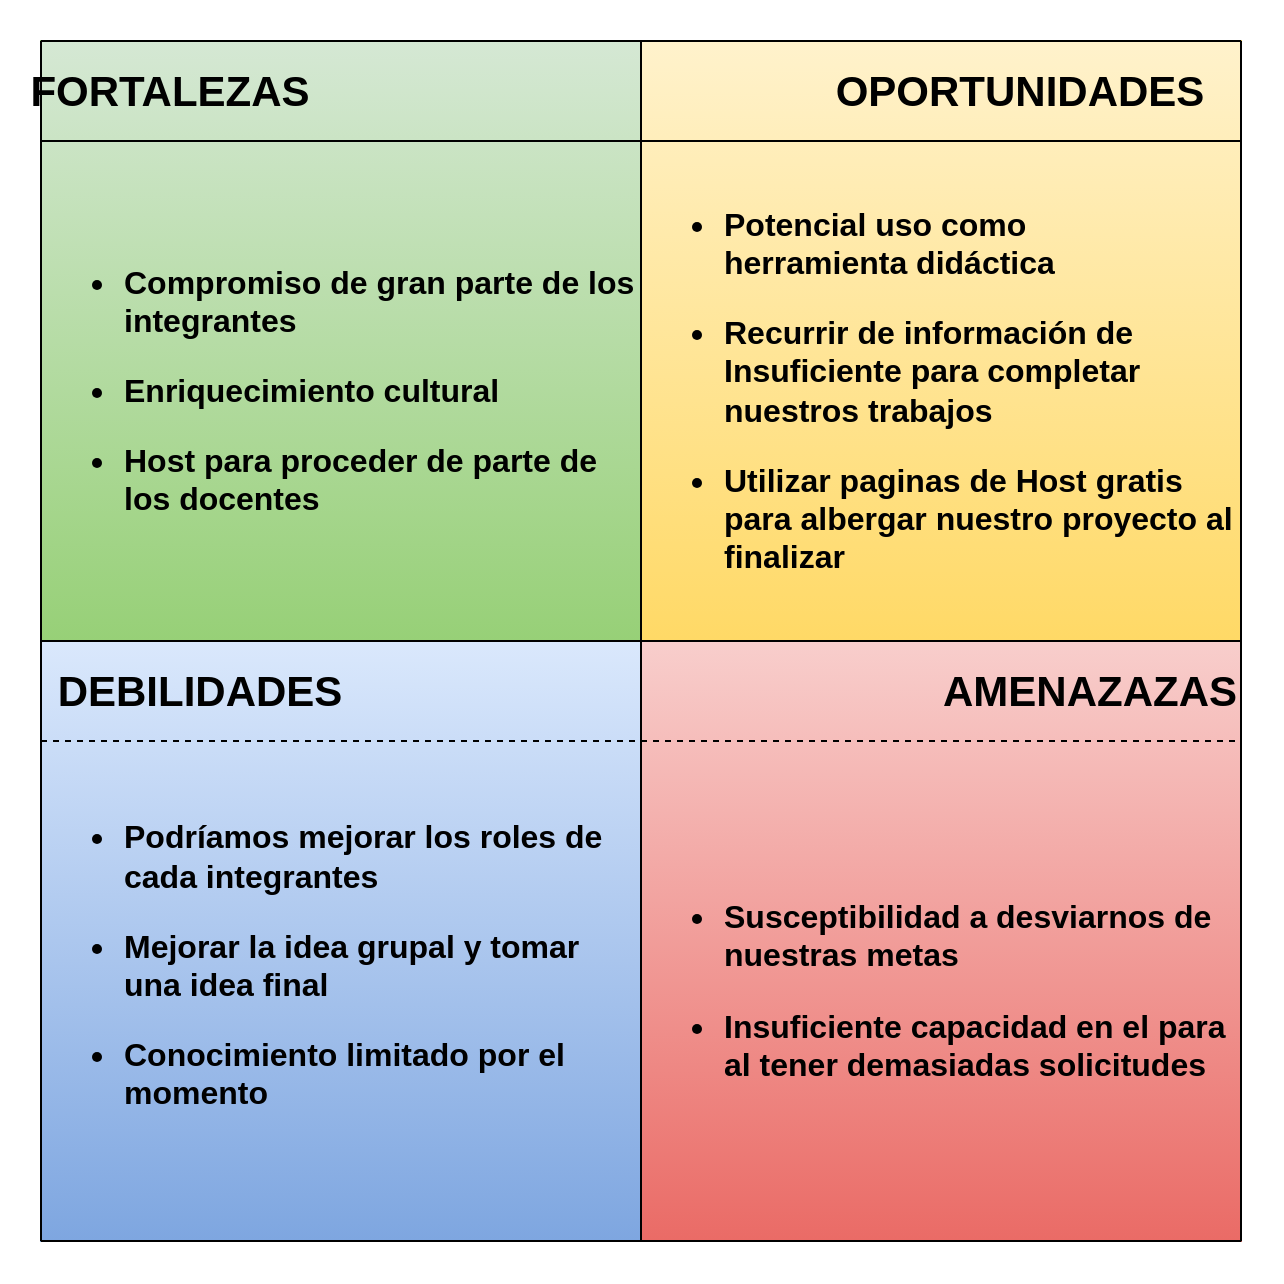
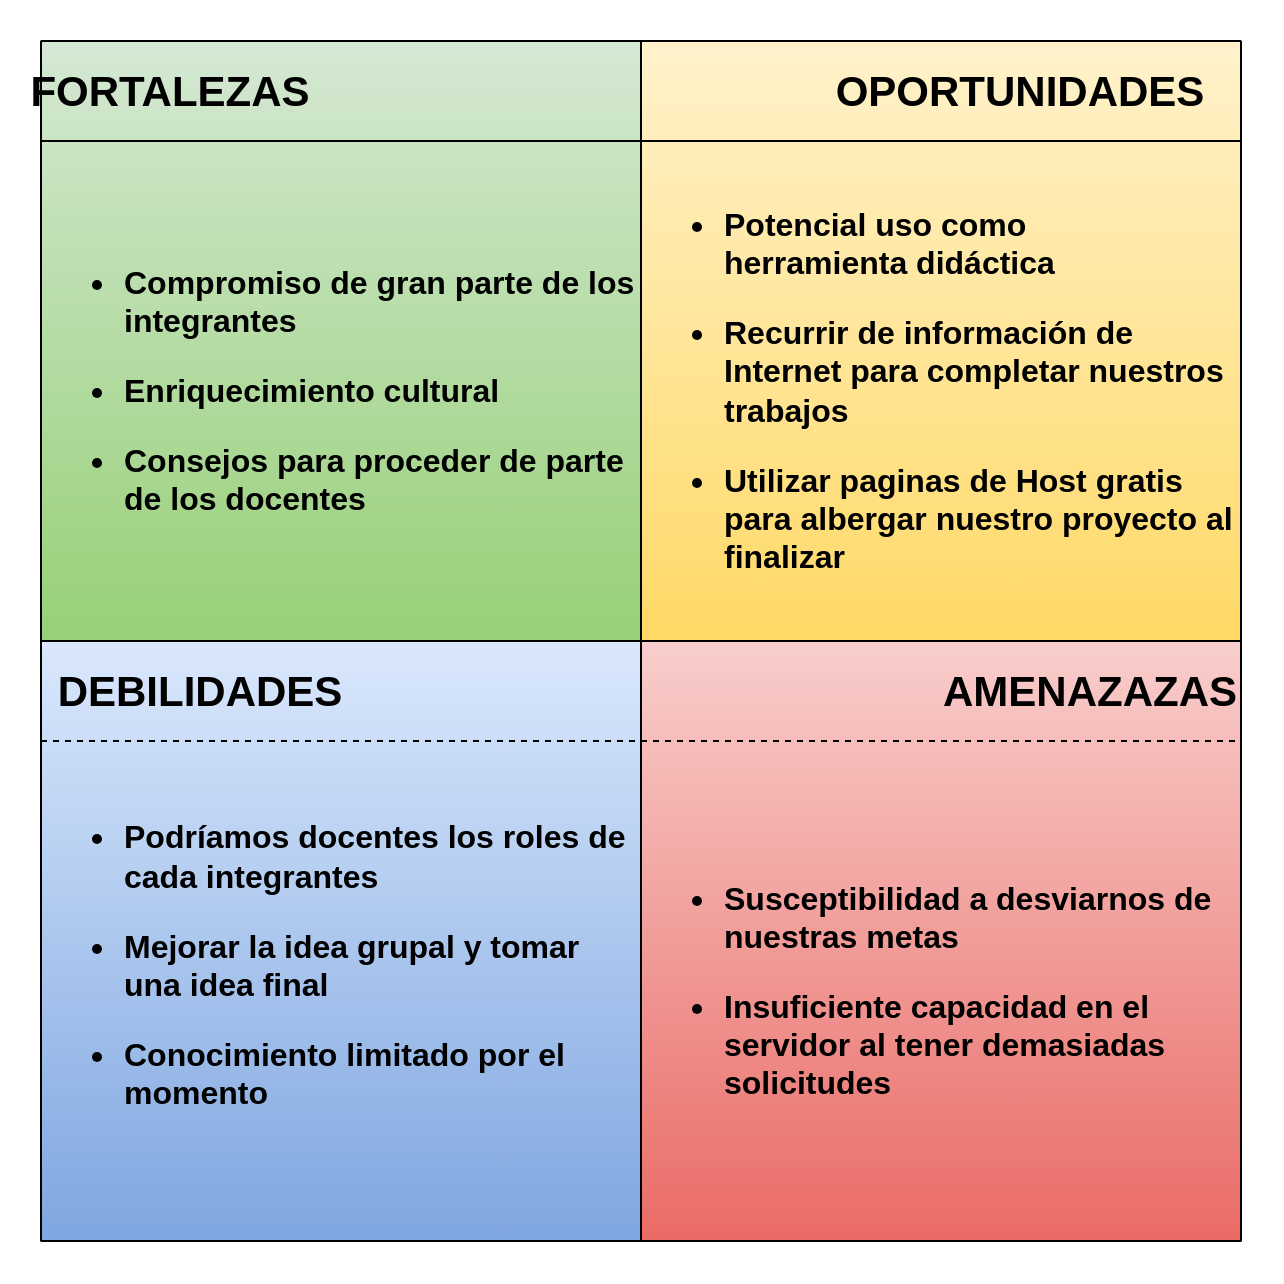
node "Compromiso de gran parte de los integrantes Enriquecimiento cultural Host para proceder de parte de los docentes": label "Compromiso de gran parte de los integrantes Enriquecimiento cultural Host para proceder de parte de los docentes" -> "Compromiso de gran parte de los integrantes Enriquecimiento cultural Consejos para proceder de parte de los docentes"
node "Potencial uso como herramienta didáctica Recurrir de información de Insuficiente para completar nuestros trabajos Utilizar paginas de Host gratis para albergar nuestro proyecto al finalizar": label "Potencial uso como herramienta didáctica Recurrir de información de Insuficiente para completar nuestros trabajos Utilizar paginas de Host gratis para albergar nuestro proyecto al finalizar" -> "Potencial uso como herramienta didáctica Recurrir de información de Internet para completar nuestros trabajos Utilizar paginas de Host gratis para albergar nuestro proyecto al finalizar"
node "Podríamos mejorar los roles de cada integrantes Mejorar la idea grupal y tomar una idea final Conocimiento limitado por el momento": label "Podríamos mejorar los roles de cada integrantes Mejorar la idea grupal y tomar una idea final Conocimiento limitado por el momento" -> "Podríamos docentes los roles de cada integrantes Mejorar la idea grupal y tomar una idea final Conocimiento limitado por el momento"
node "Susceptibilidad a desviarnos de nuestras metas Insuficiente capacidad en el para al tener demasiadas solicitudes": label "Susceptibilidad a desviarnos de nuestras metas Insuficiente capacidad en el para al tener demasiadas solicitudes" -> "Susceptibilidad a desviarnos de nuestras metas Insuficiente capacidad en el servidor al tener demasiadas solicitudes"
